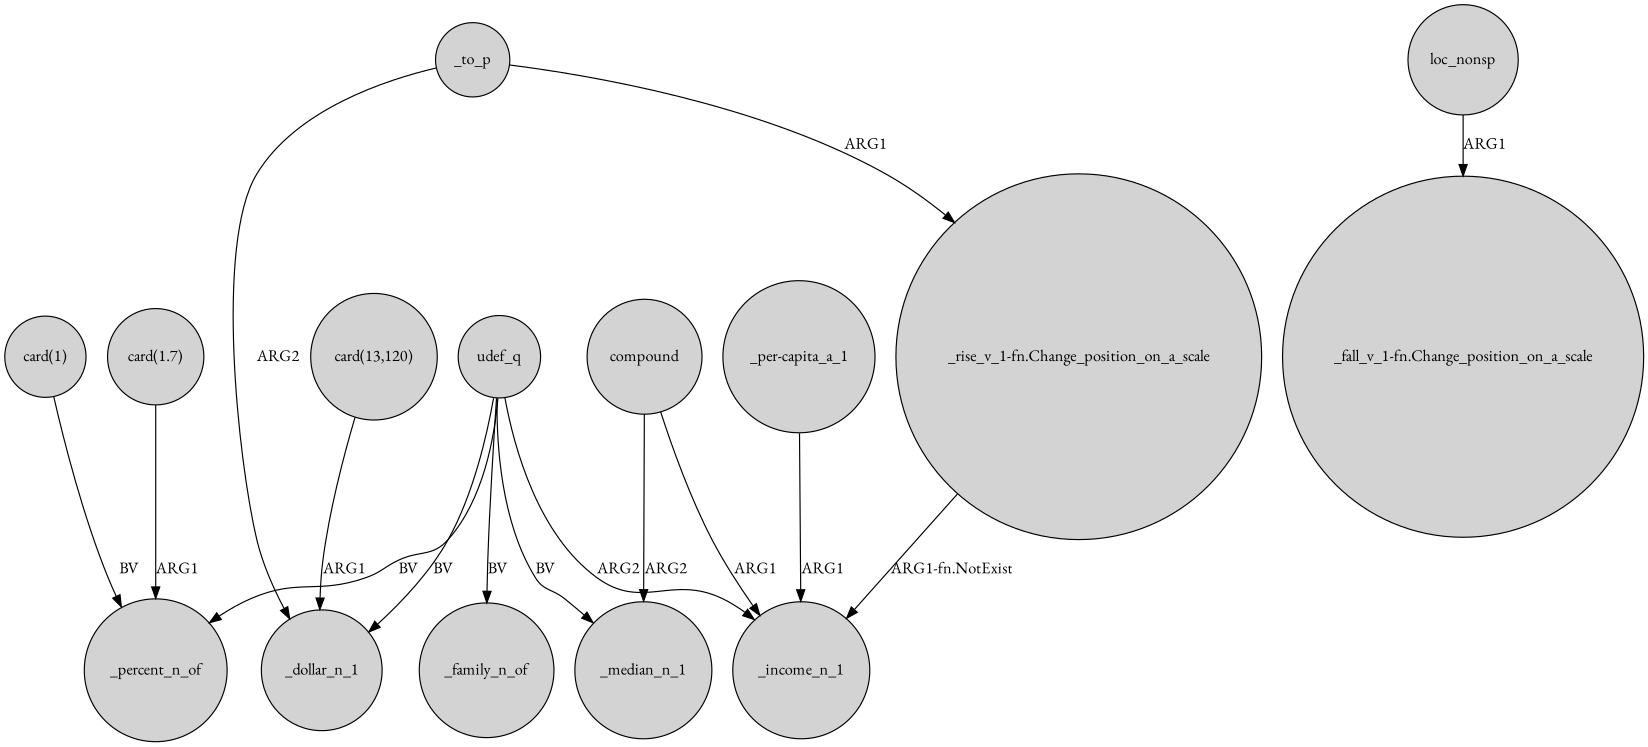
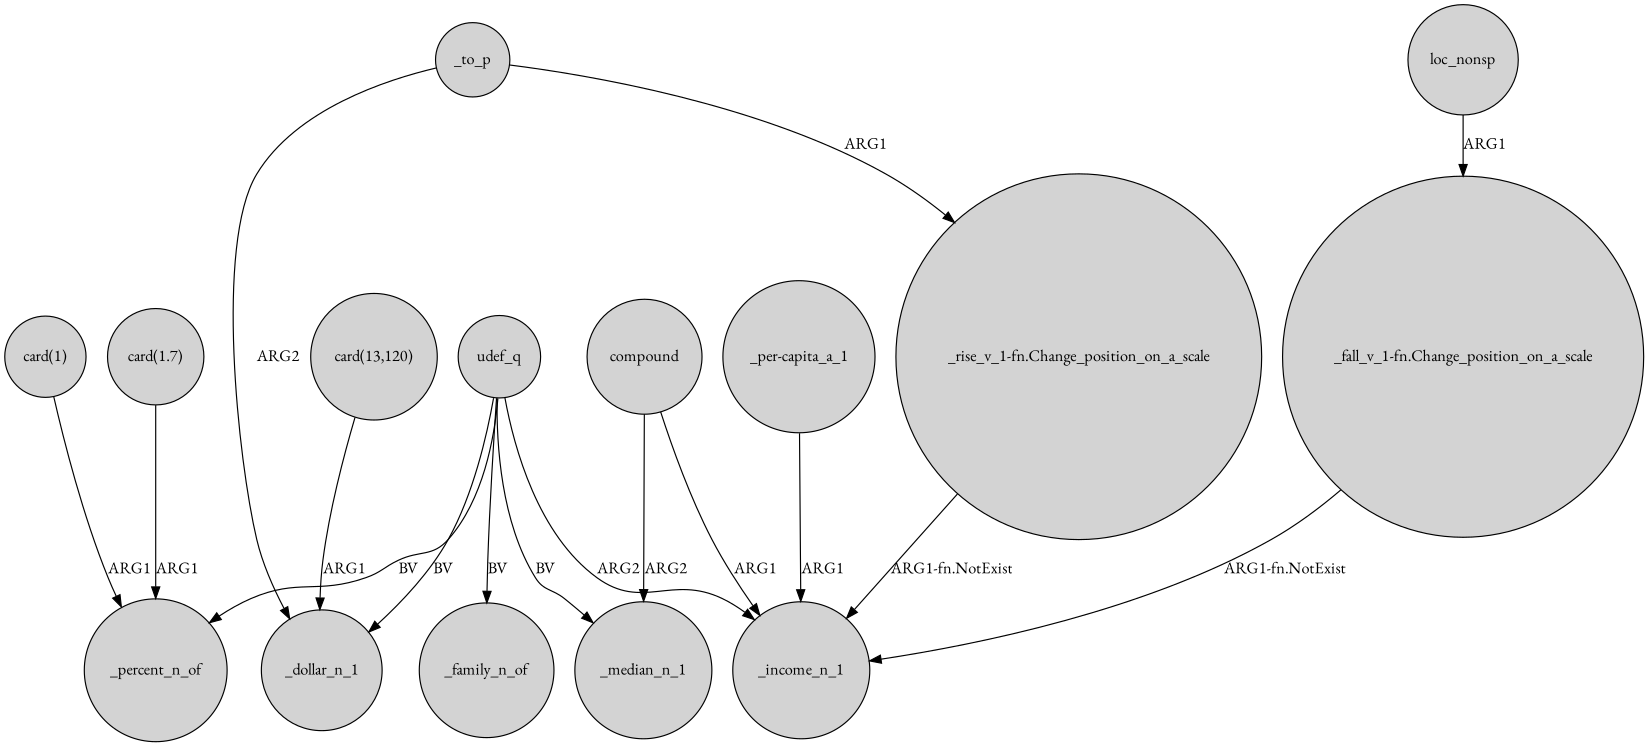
edge "card(1)" -> "_percent_n_of": label "BV" -> "ARG1"
edge "_fall_v_1-fn.Change_position_on_a_scale" -> "_income_n_1": added, label "ARG1-fn.NotExist"
